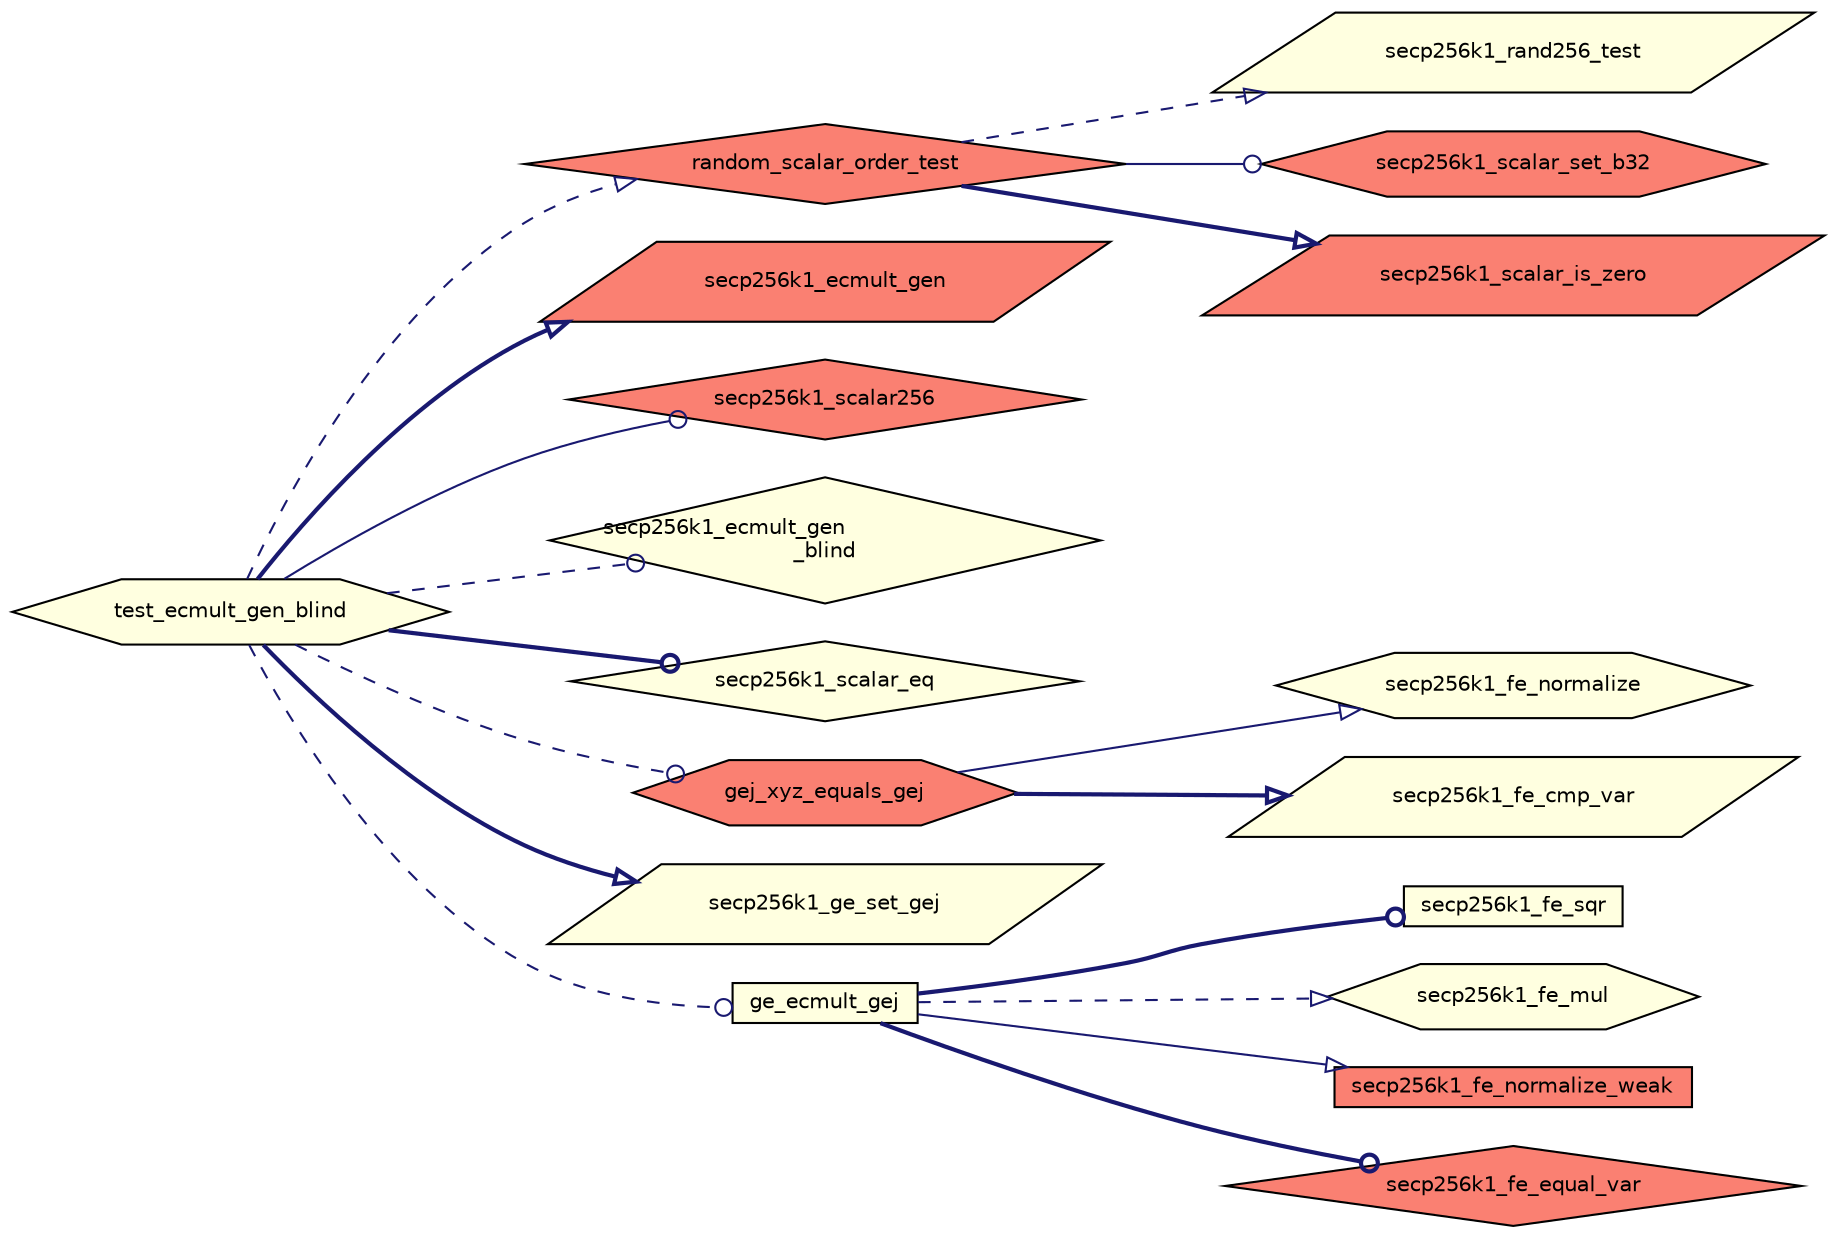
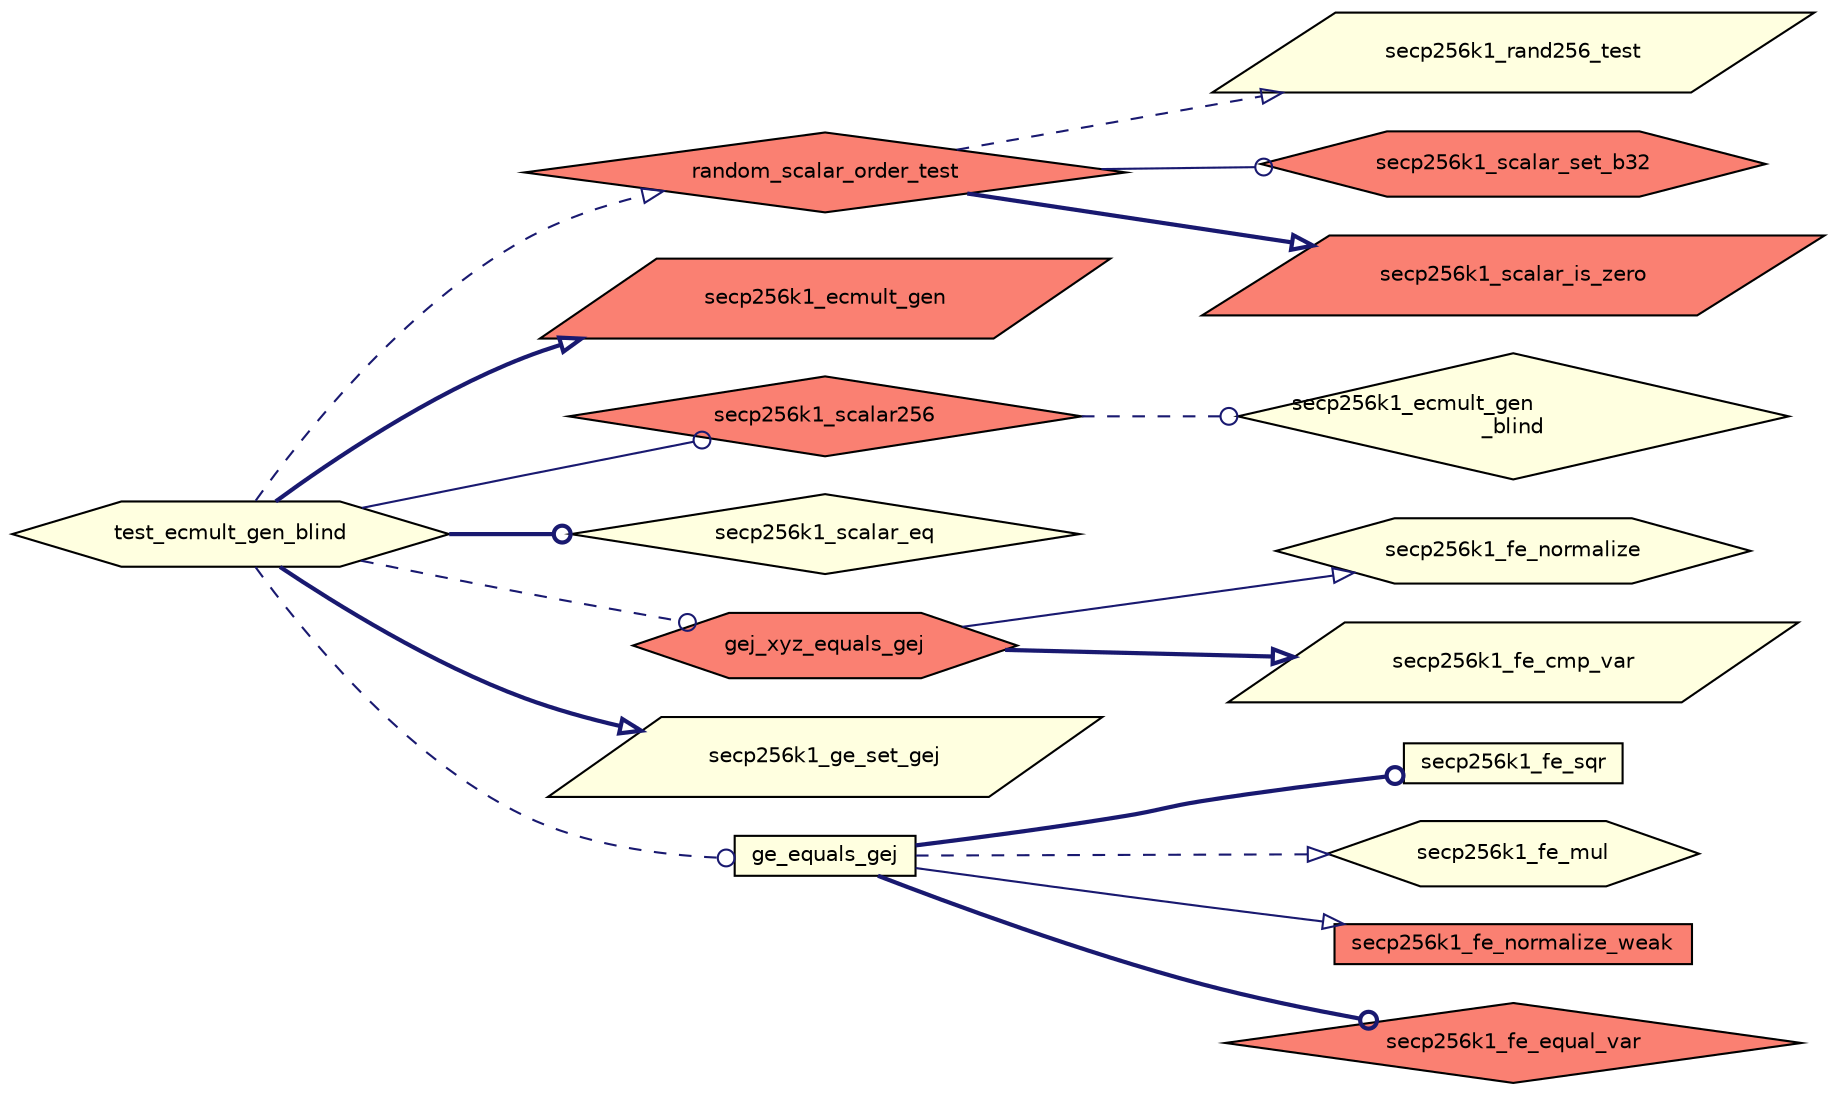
edge "test_ecmult_gen_blind" -> "secp256k1_ecmult_gen _blind": now "secp256k1_scalar256" -> "secp256k1_ecmult_gen _blind"
node "ge_ecmult_gej": label "ge_ecmult_gej" -> "ge_equals_gej"
